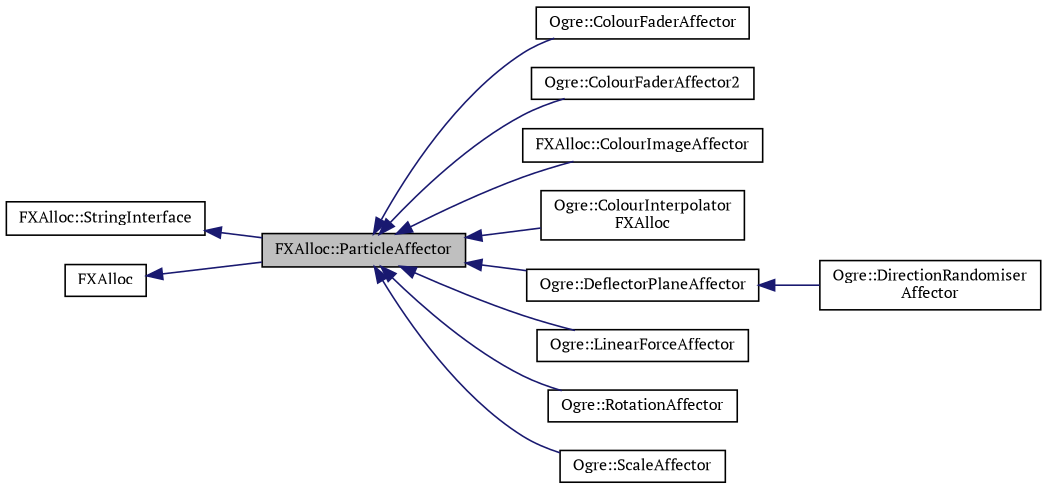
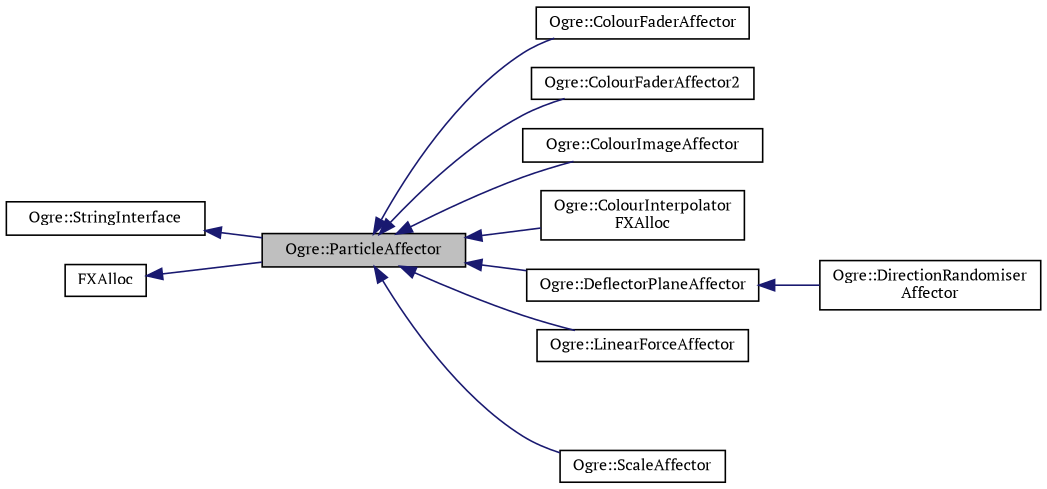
node "FXAlloc::ColourImageAffector": label "FXAlloc::ColourImageAffector" -> "Ogre::ColourImageAffector"
node "FXAlloc::StringInterface": label "FXAlloc::StringInterface" -> "Ogre::StringInterface"
node "FXAlloc::ParticleAffector": label "FXAlloc::ParticleAffector" -> "Ogre::ParticleAffector"
node "Ogre::RotationAffector": removed
